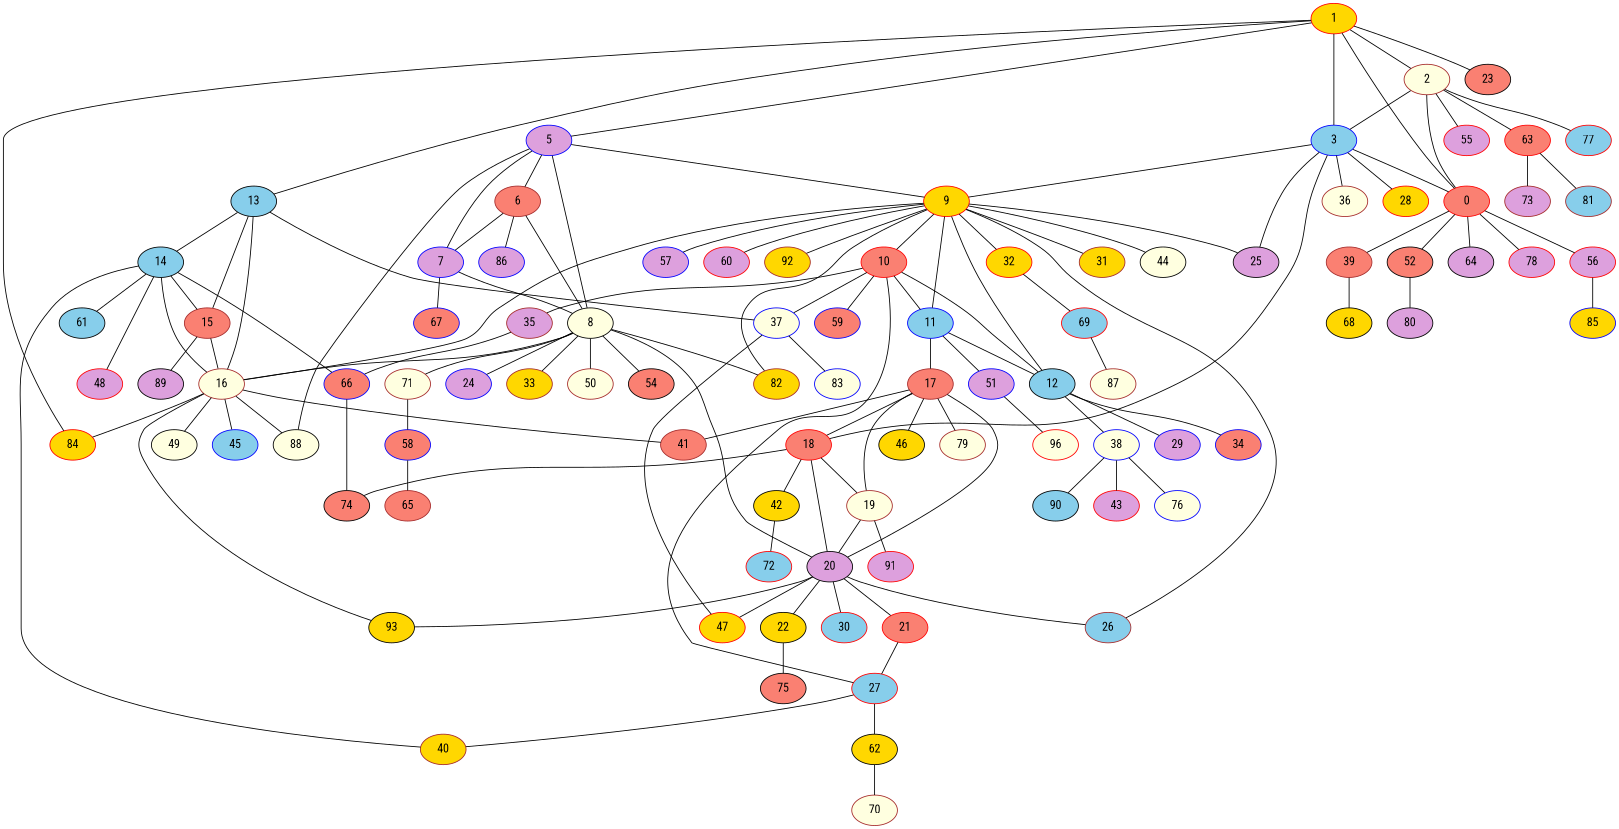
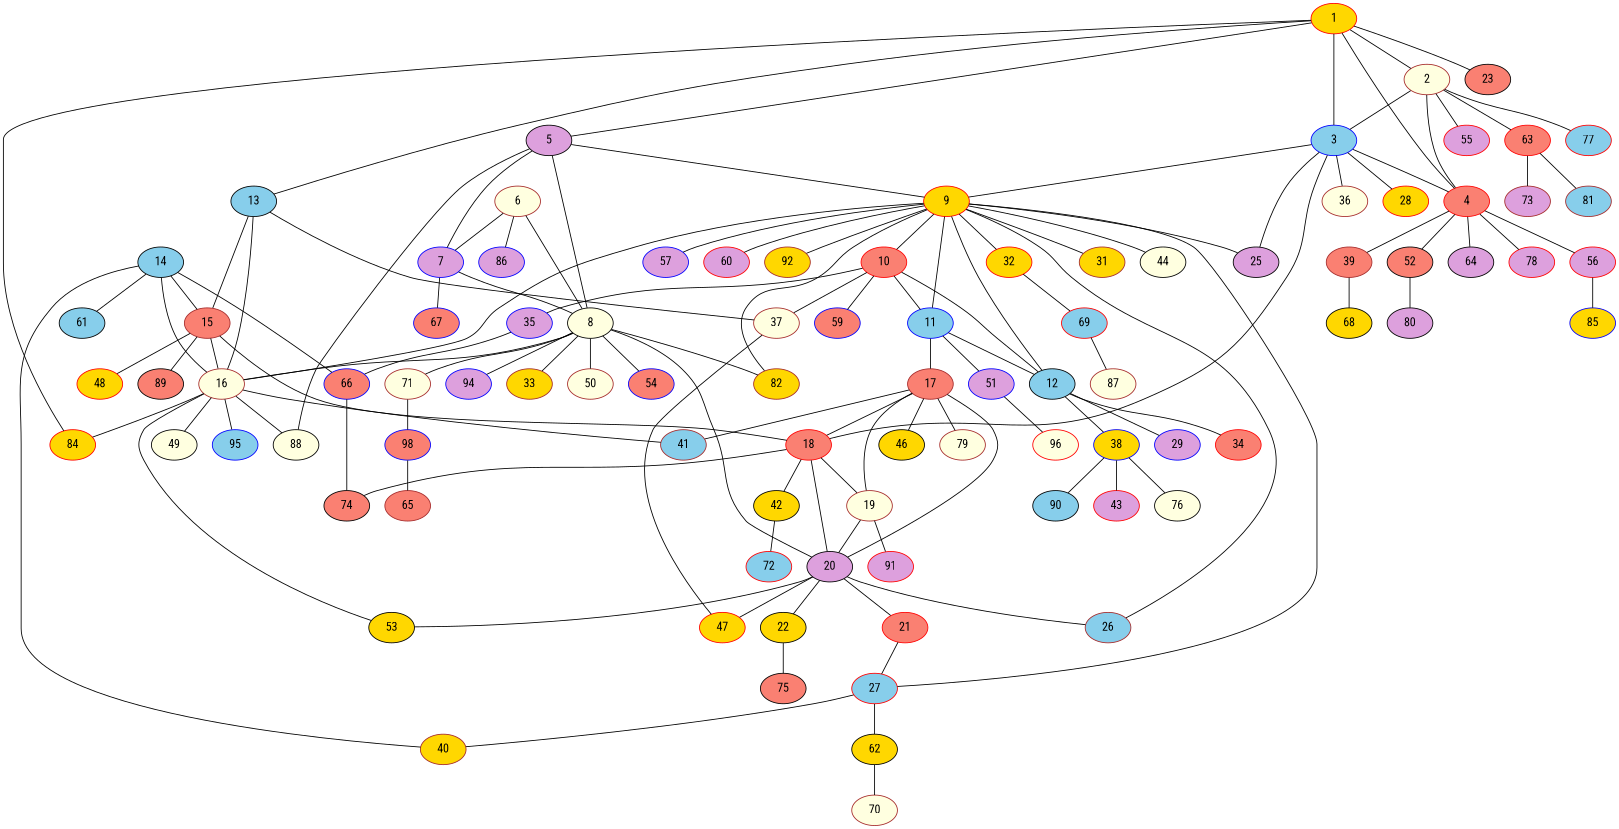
node "5": color blue -> black
edge "5" -- "6": removed
node "6": fillcolor salmon -> lightyellow
node "0": label "0" -> "4"
edge "13" -- "14": removed
edge "14" -- "48": now "15" -- "48"
node "35": color brown -> blue
node "37": color blue -> brown
node "48": fillcolor plum -> gold
node "89": fillcolor plum -> salmon
node "24": label "24" -> "94"
node "54": color black -> blue
node "83": removed
edge "15" -- "18": added
node "45": label "45" -> "95"
node "58": label "58" -> "98"
node "41": fillcolor salmon -> skyblue
node "38": fillcolor lightyellow -> gold
node "34": color blue -> red
edge "10" -- "27": now "9" -- "27"
node "76": color blue -> black
node "93": label "93" -> "53"
node "30": removed
